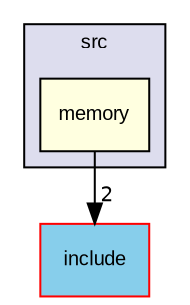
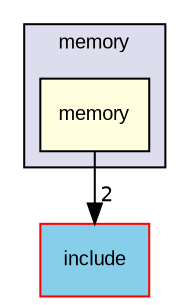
cluster "src": label "src" -> "memory"
